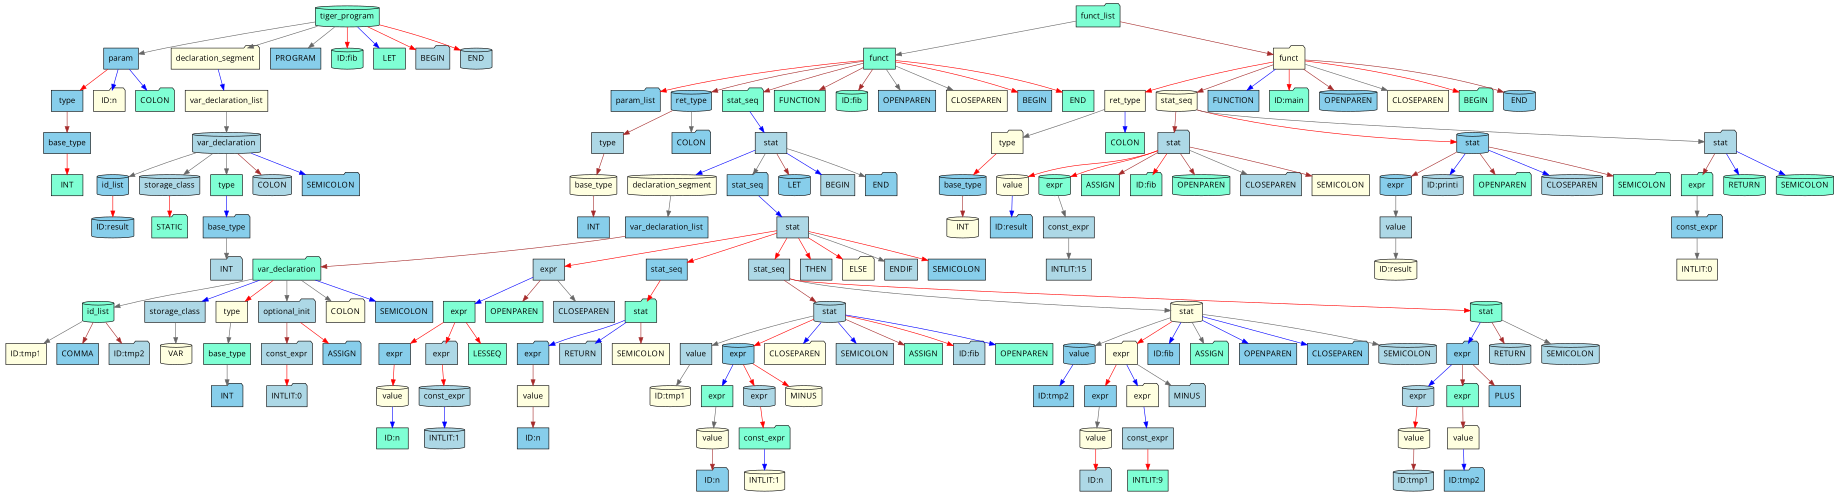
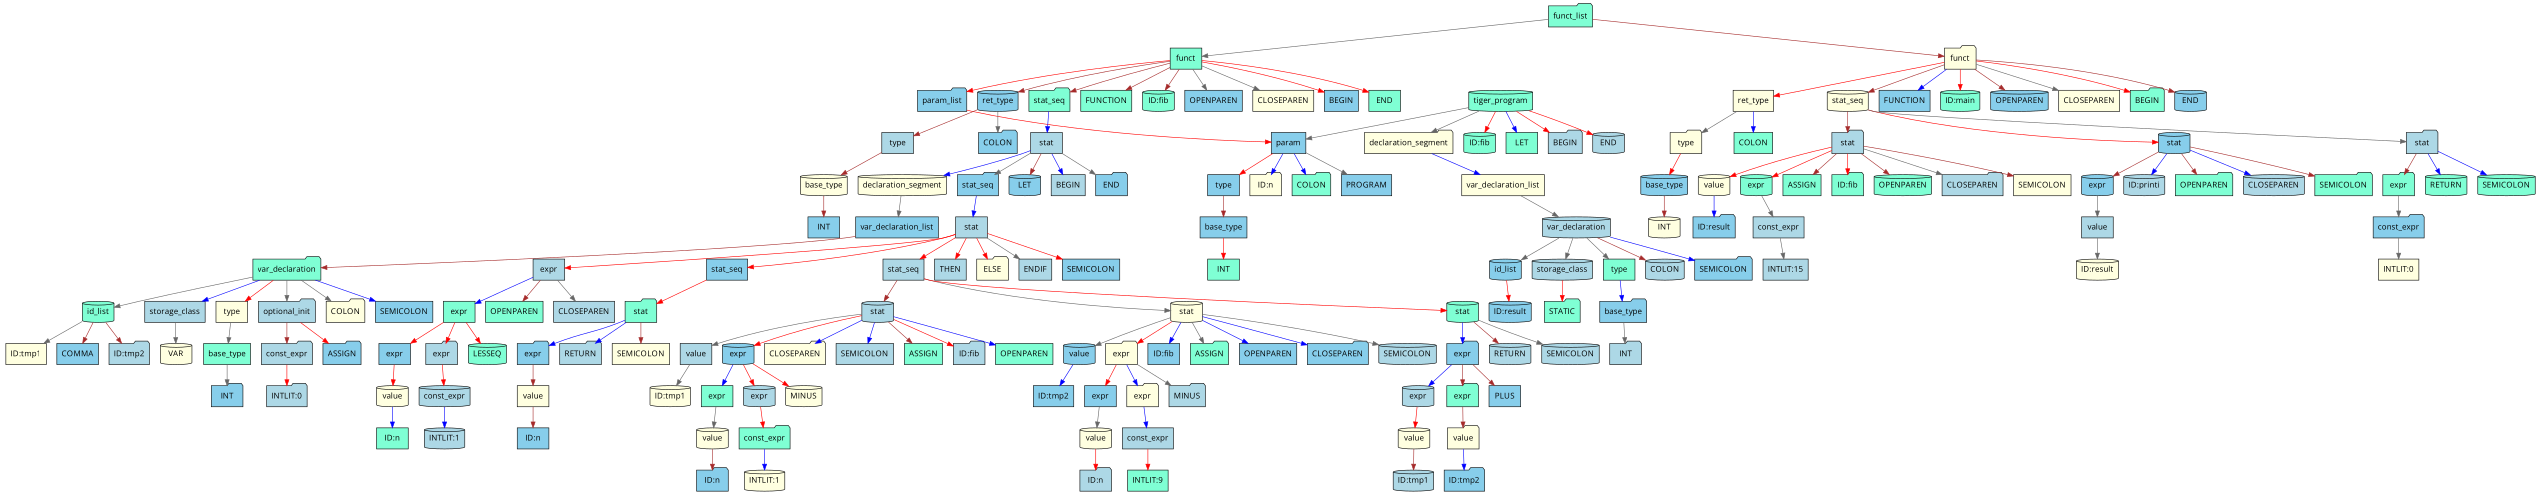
edge "tiger_program" -> "PROGRAM": now "param" -> "PROGRAM"
node "ID:main": shape folder -> cylinder
edge "param_list" -> "param": added
node "LESSEQ": shape box -> cylinder
